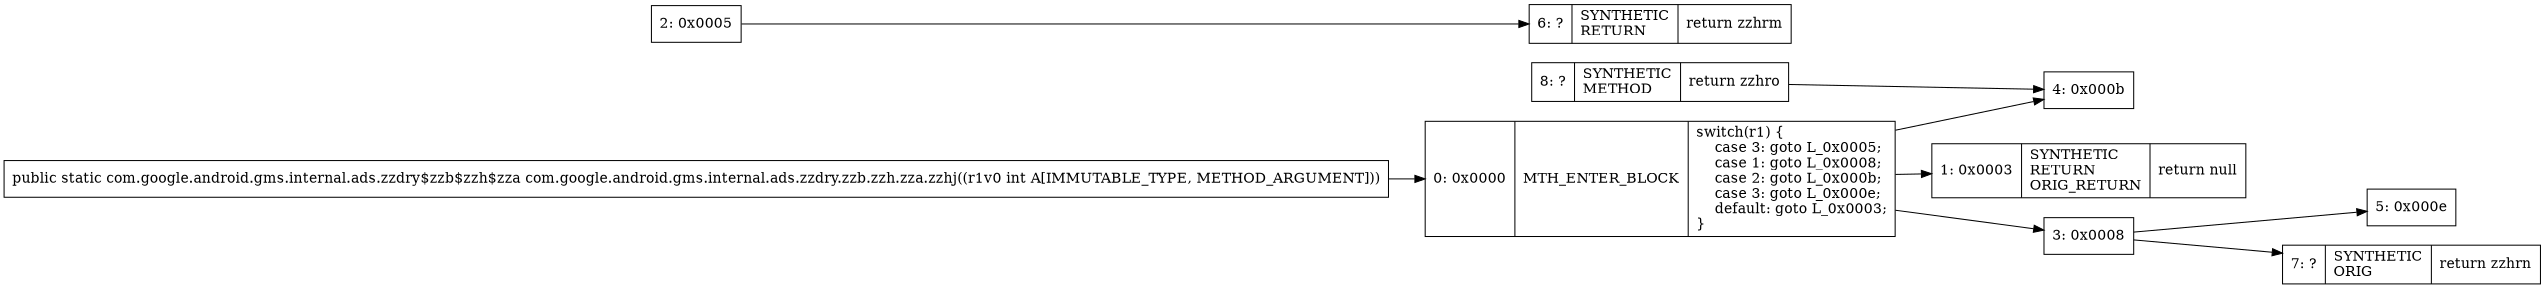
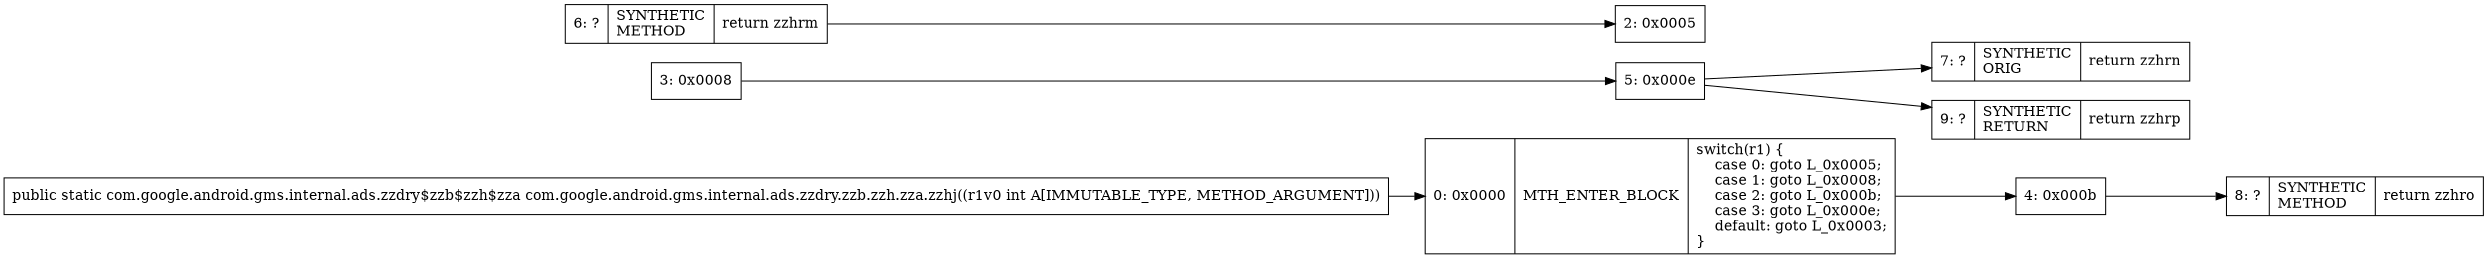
edge "2: 0x0005" -> "6: ?": reversed
node "6: ?": text "RETURN" -> "METHOD"
edge "8: ?" -> "4: 0x000b": reversed
node "9: ?": added
node "0: 0x0000": text "case 3: goto L_0x0005;" -> "case 0: goto L_0x0005;"
node "1: 0x0003": removed
edge "0: 0x0000" -> "3: 0x0008": removed
edge "3: 0x0008" -> "7: ?": now "5: 0x000e" -> "7: ?"
